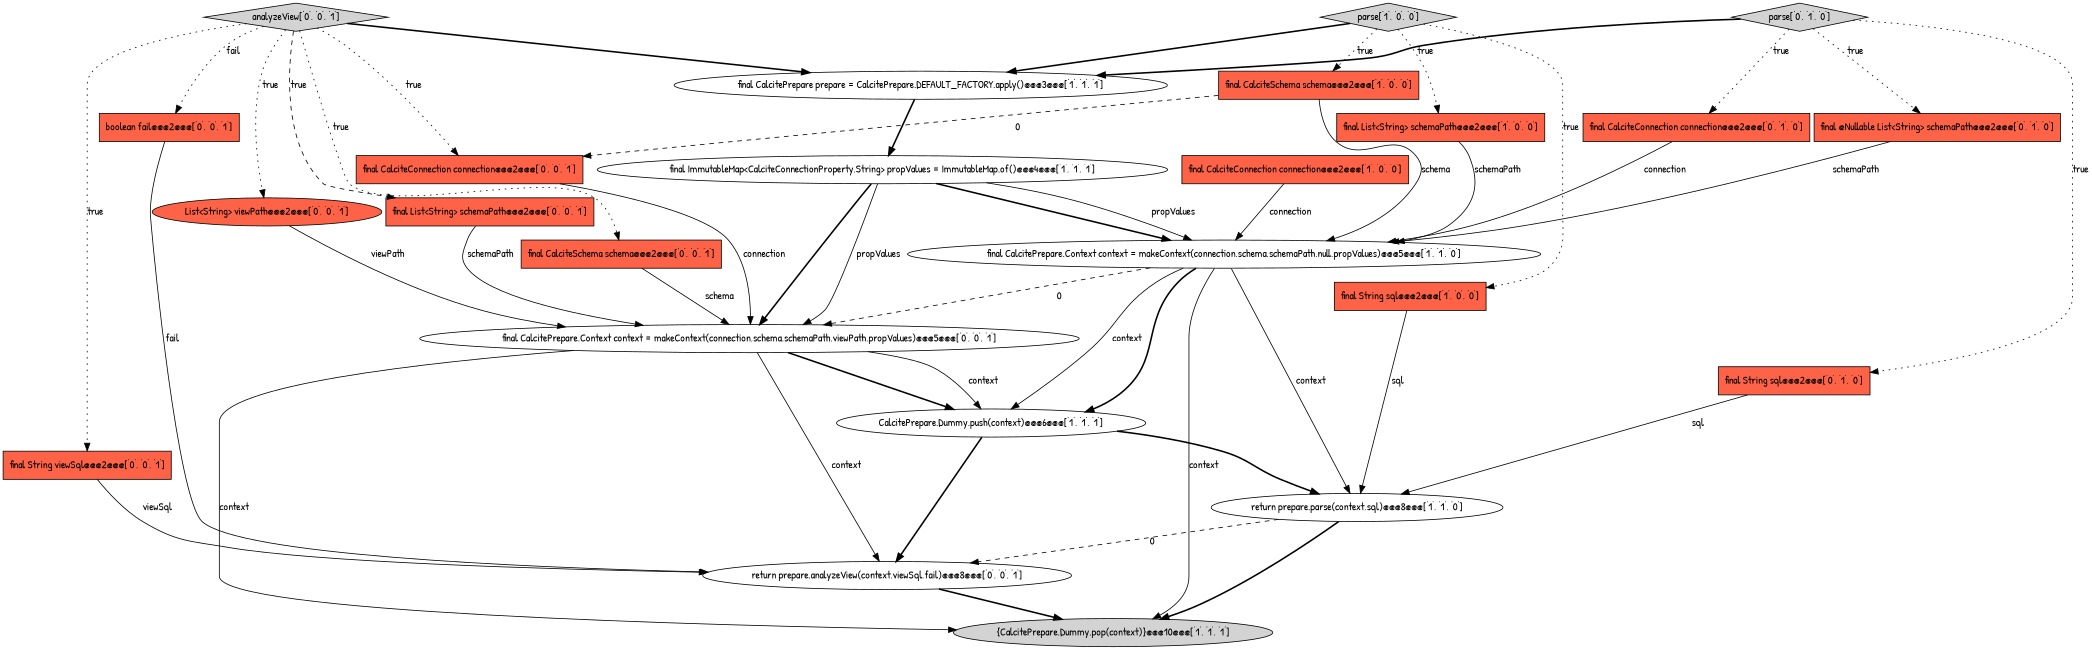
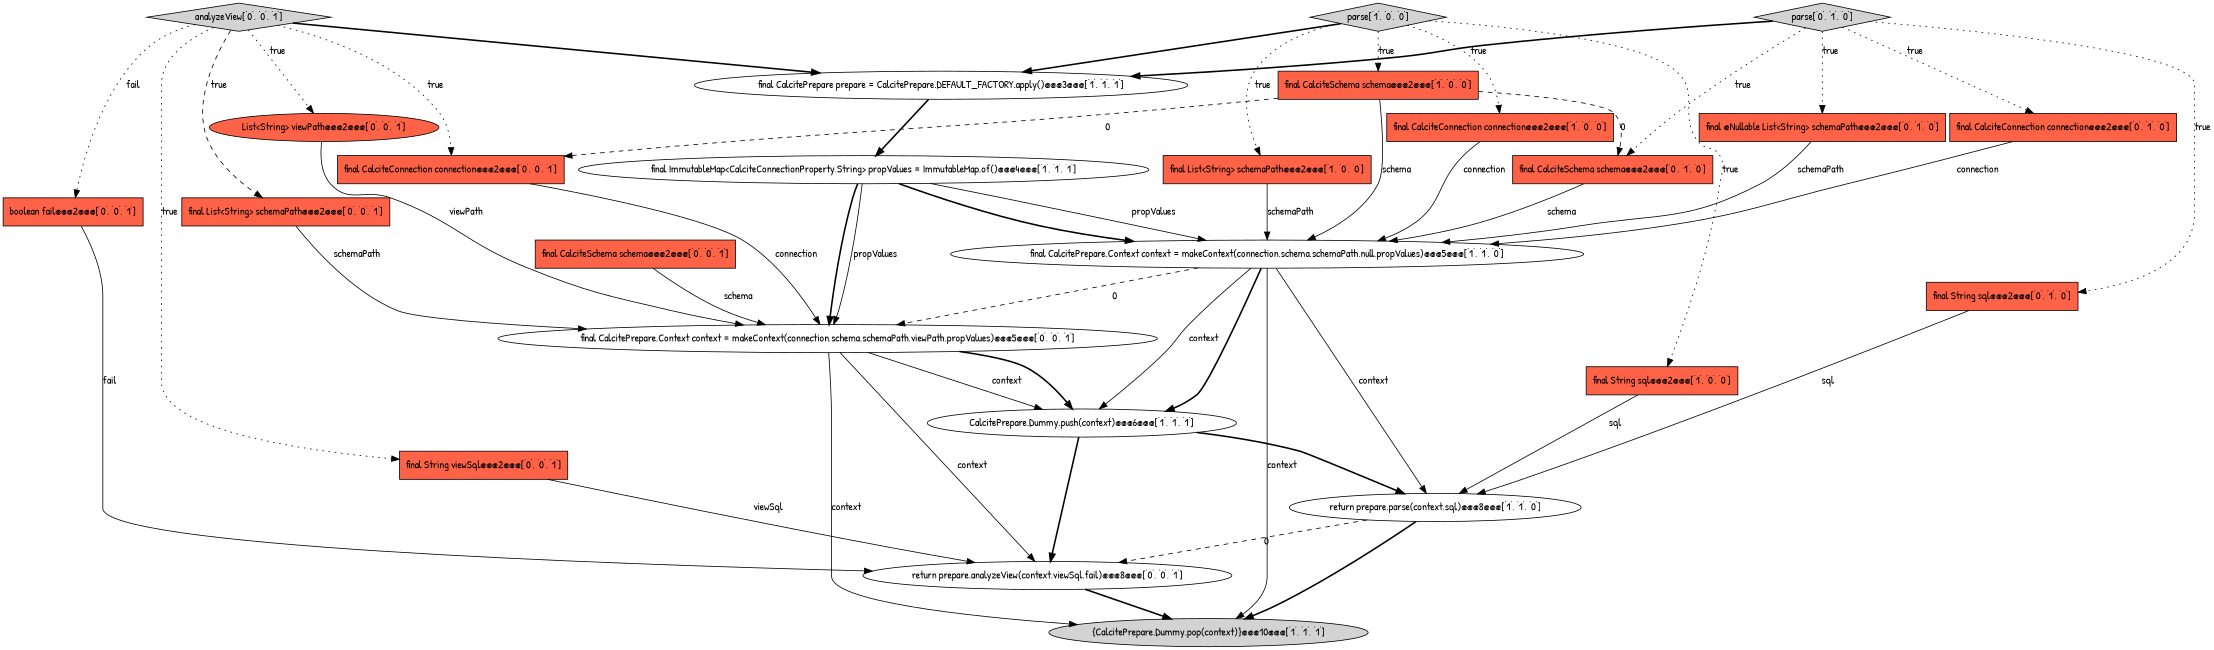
edge "parse['1', '0', '0']" -> "final CalciteConnection connection@@@2@@@['1', '0', '0']": added, label "true"
node "final CalciteSchema schema@@@2@@@['0', '1', '0']": added
edge "analyzeView['0', '0', '1']" -> "final CalciteSchema schema@@@2@@@['0', '0', '1']": removed, label "true"
